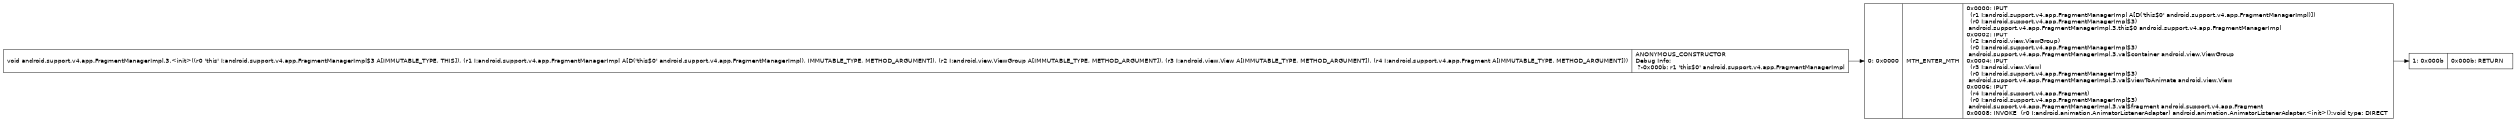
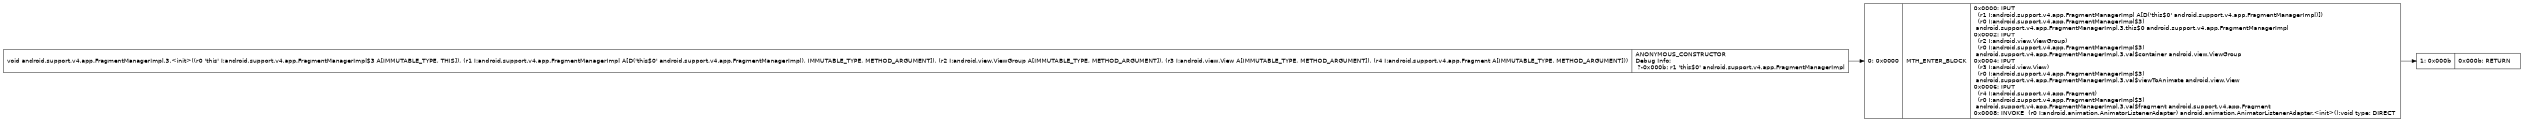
node "0: 0x0000": text "MTH_ENTER_MTH" -> "MTH_ENTER_BLOCK"
